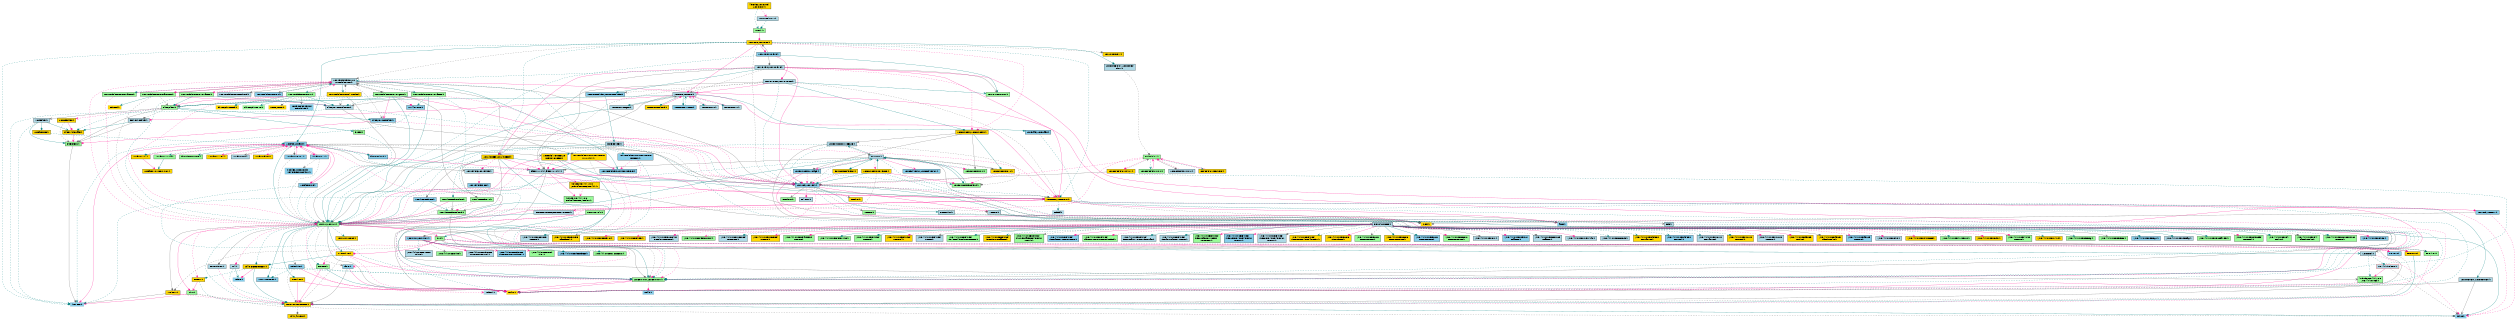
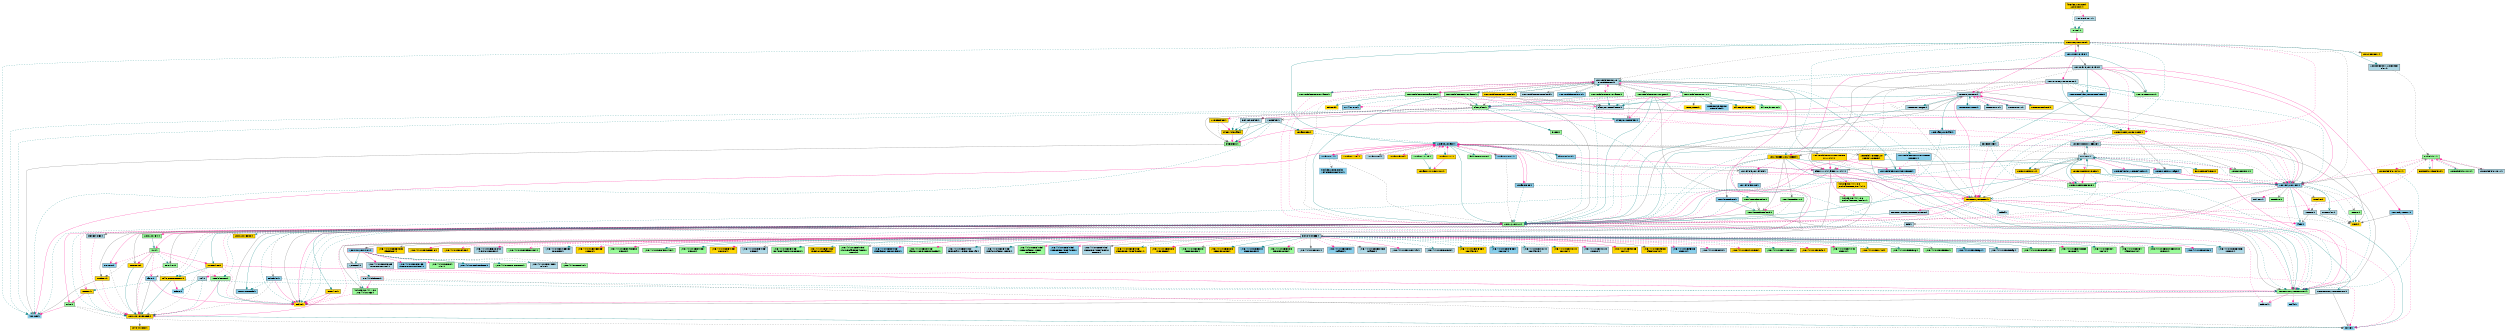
edge "AP_HAL_Main.h" -> "AP_HAL/AP_HAL.h": reversed
node "Storage.h": label "Storage.h" -> "InertialSensor.h"
